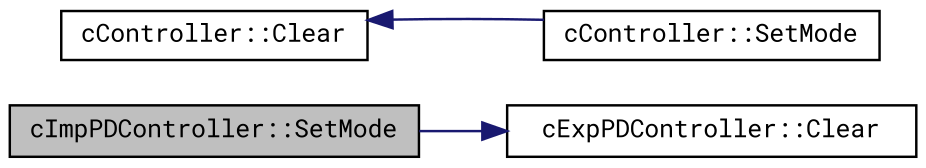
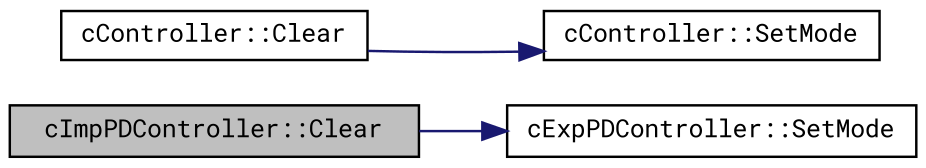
edge "cController::SetMode" -> "cController::Clear": reversed
node "cImpPDController::SetMode": label "cImpPDController::SetMode" -> "cImpPDController::Clear"
node "cExpPDController::Clear": label "cExpPDController::Clear" -> "cExpPDController::SetMode"
